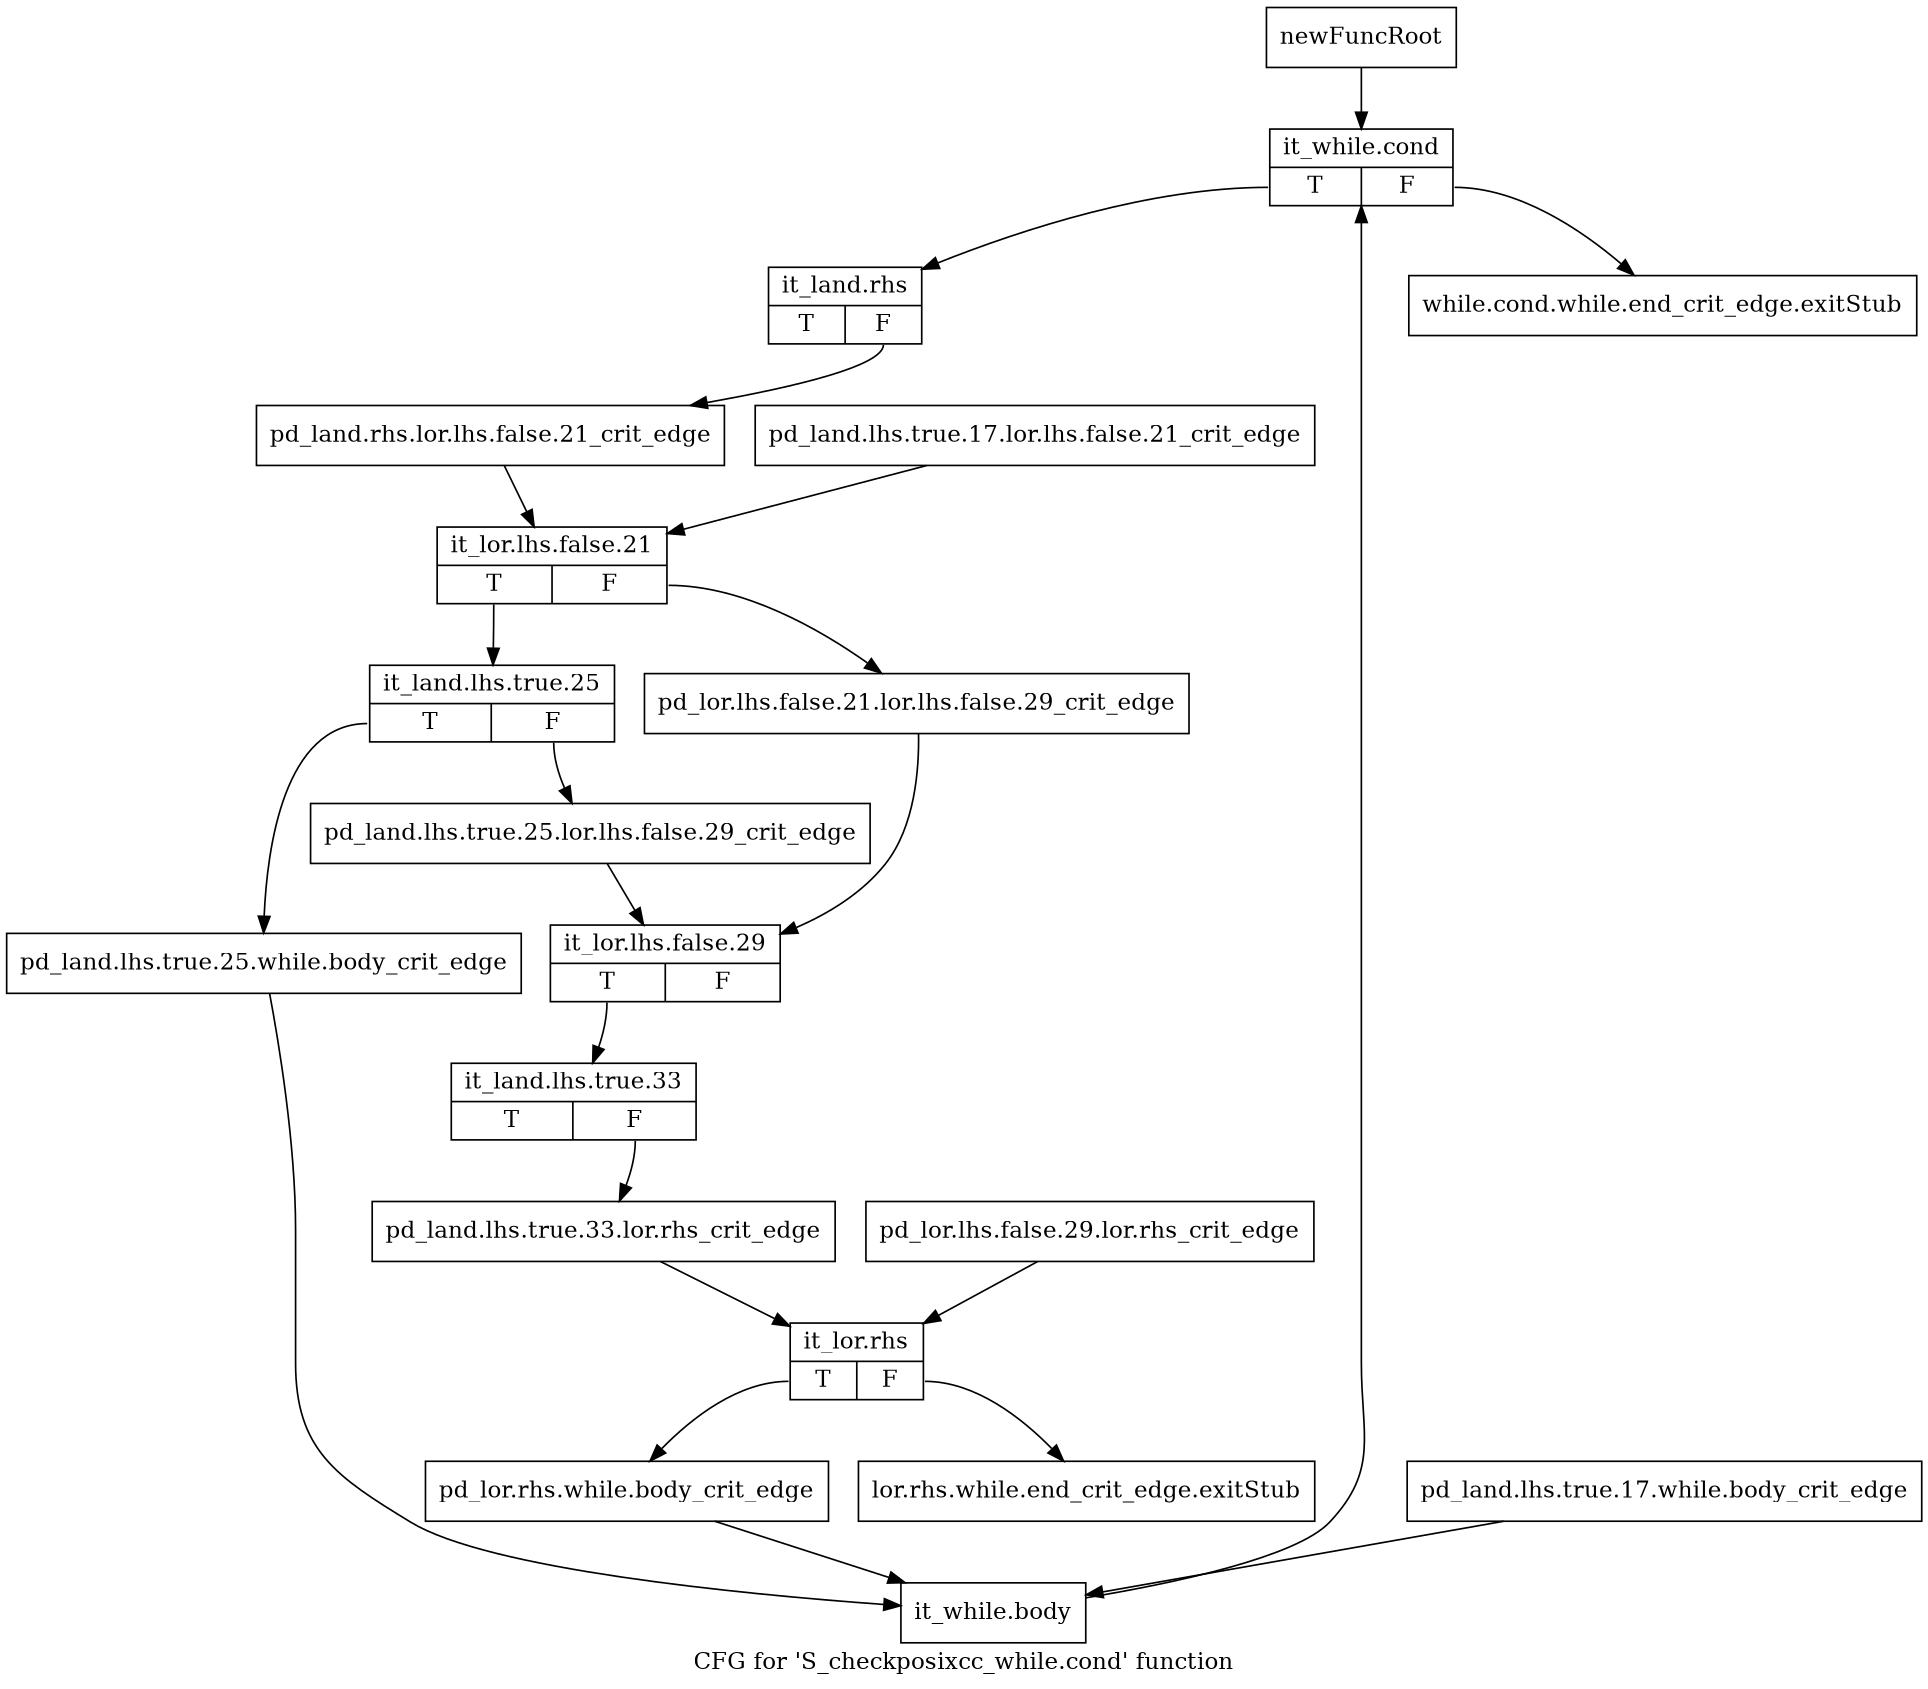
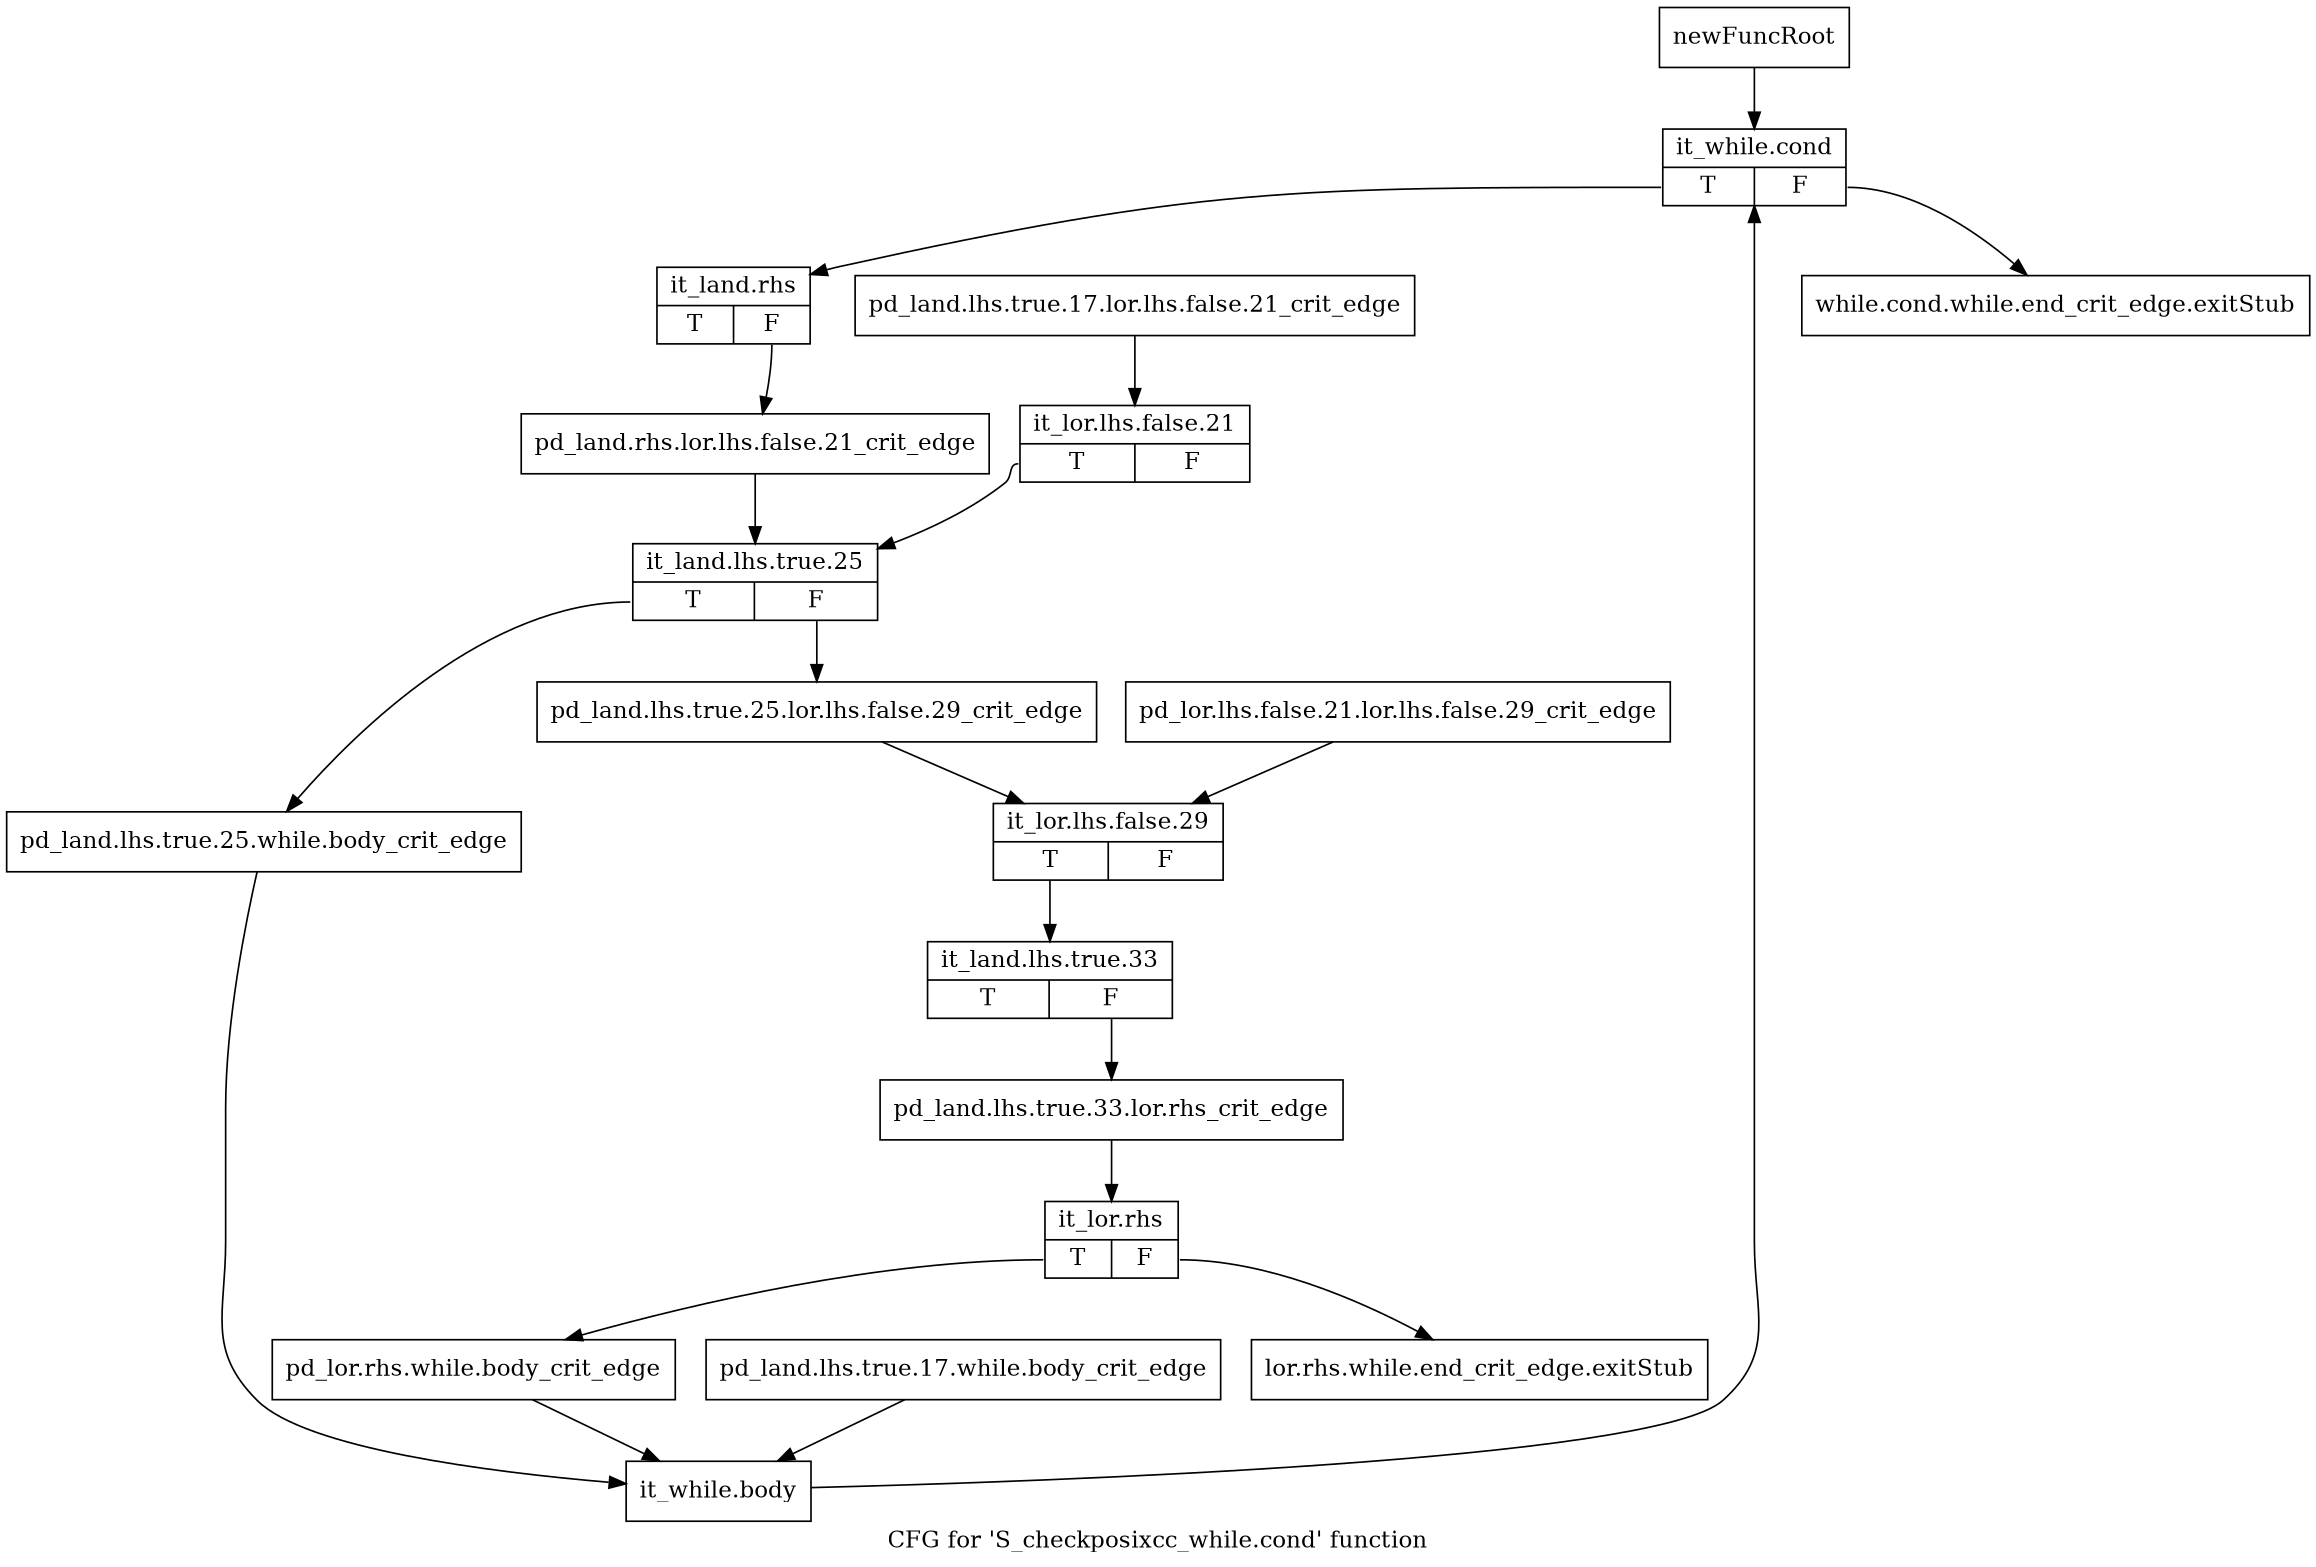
edge "pd_land.rhs.lor.lhs.false.21_crit_edge" -> "it_lor.lhs.false.21": now "pd_land.rhs.lor.lhs.false.21_crit_edge" -> "it_land.lhs.true.25"
edge "it_lor.lhs.false.21" -> "pd_lor.lhs.false.21.lor.lhs.false.29_crit_edge": removed
node "pd_lor.lhs.false.29.lor.rhs_crit_edge": removed
